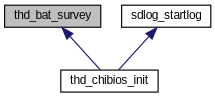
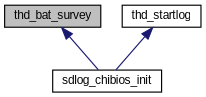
node "sdlog_startlog": label "sdlog_startlog" -> "thd_startlog"
node "thd_chibios_init": label "thd_chibios_init" -> "sdlog_chibios_init"
